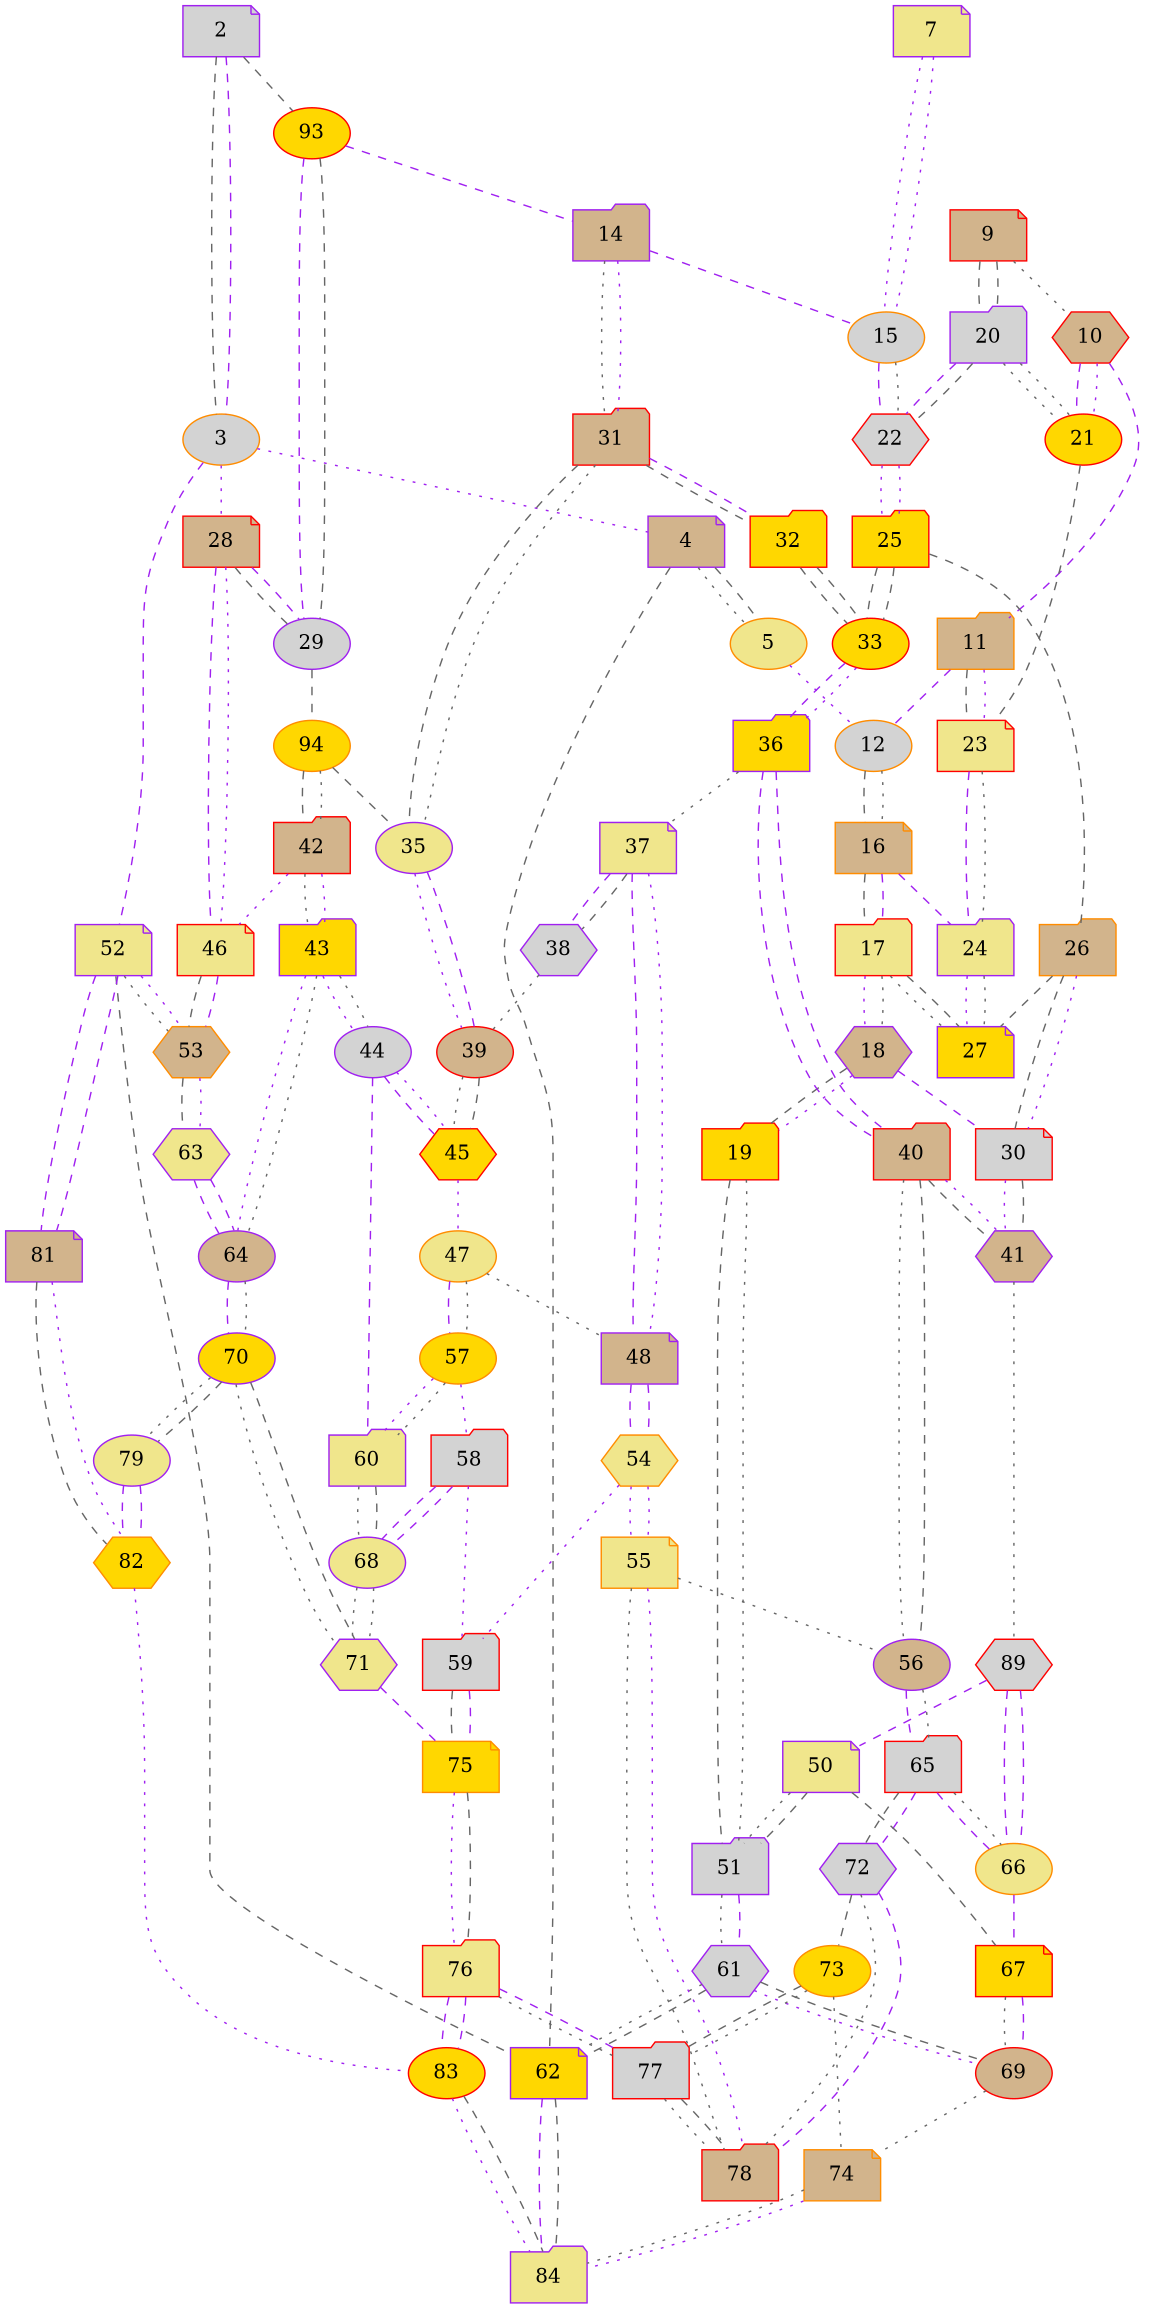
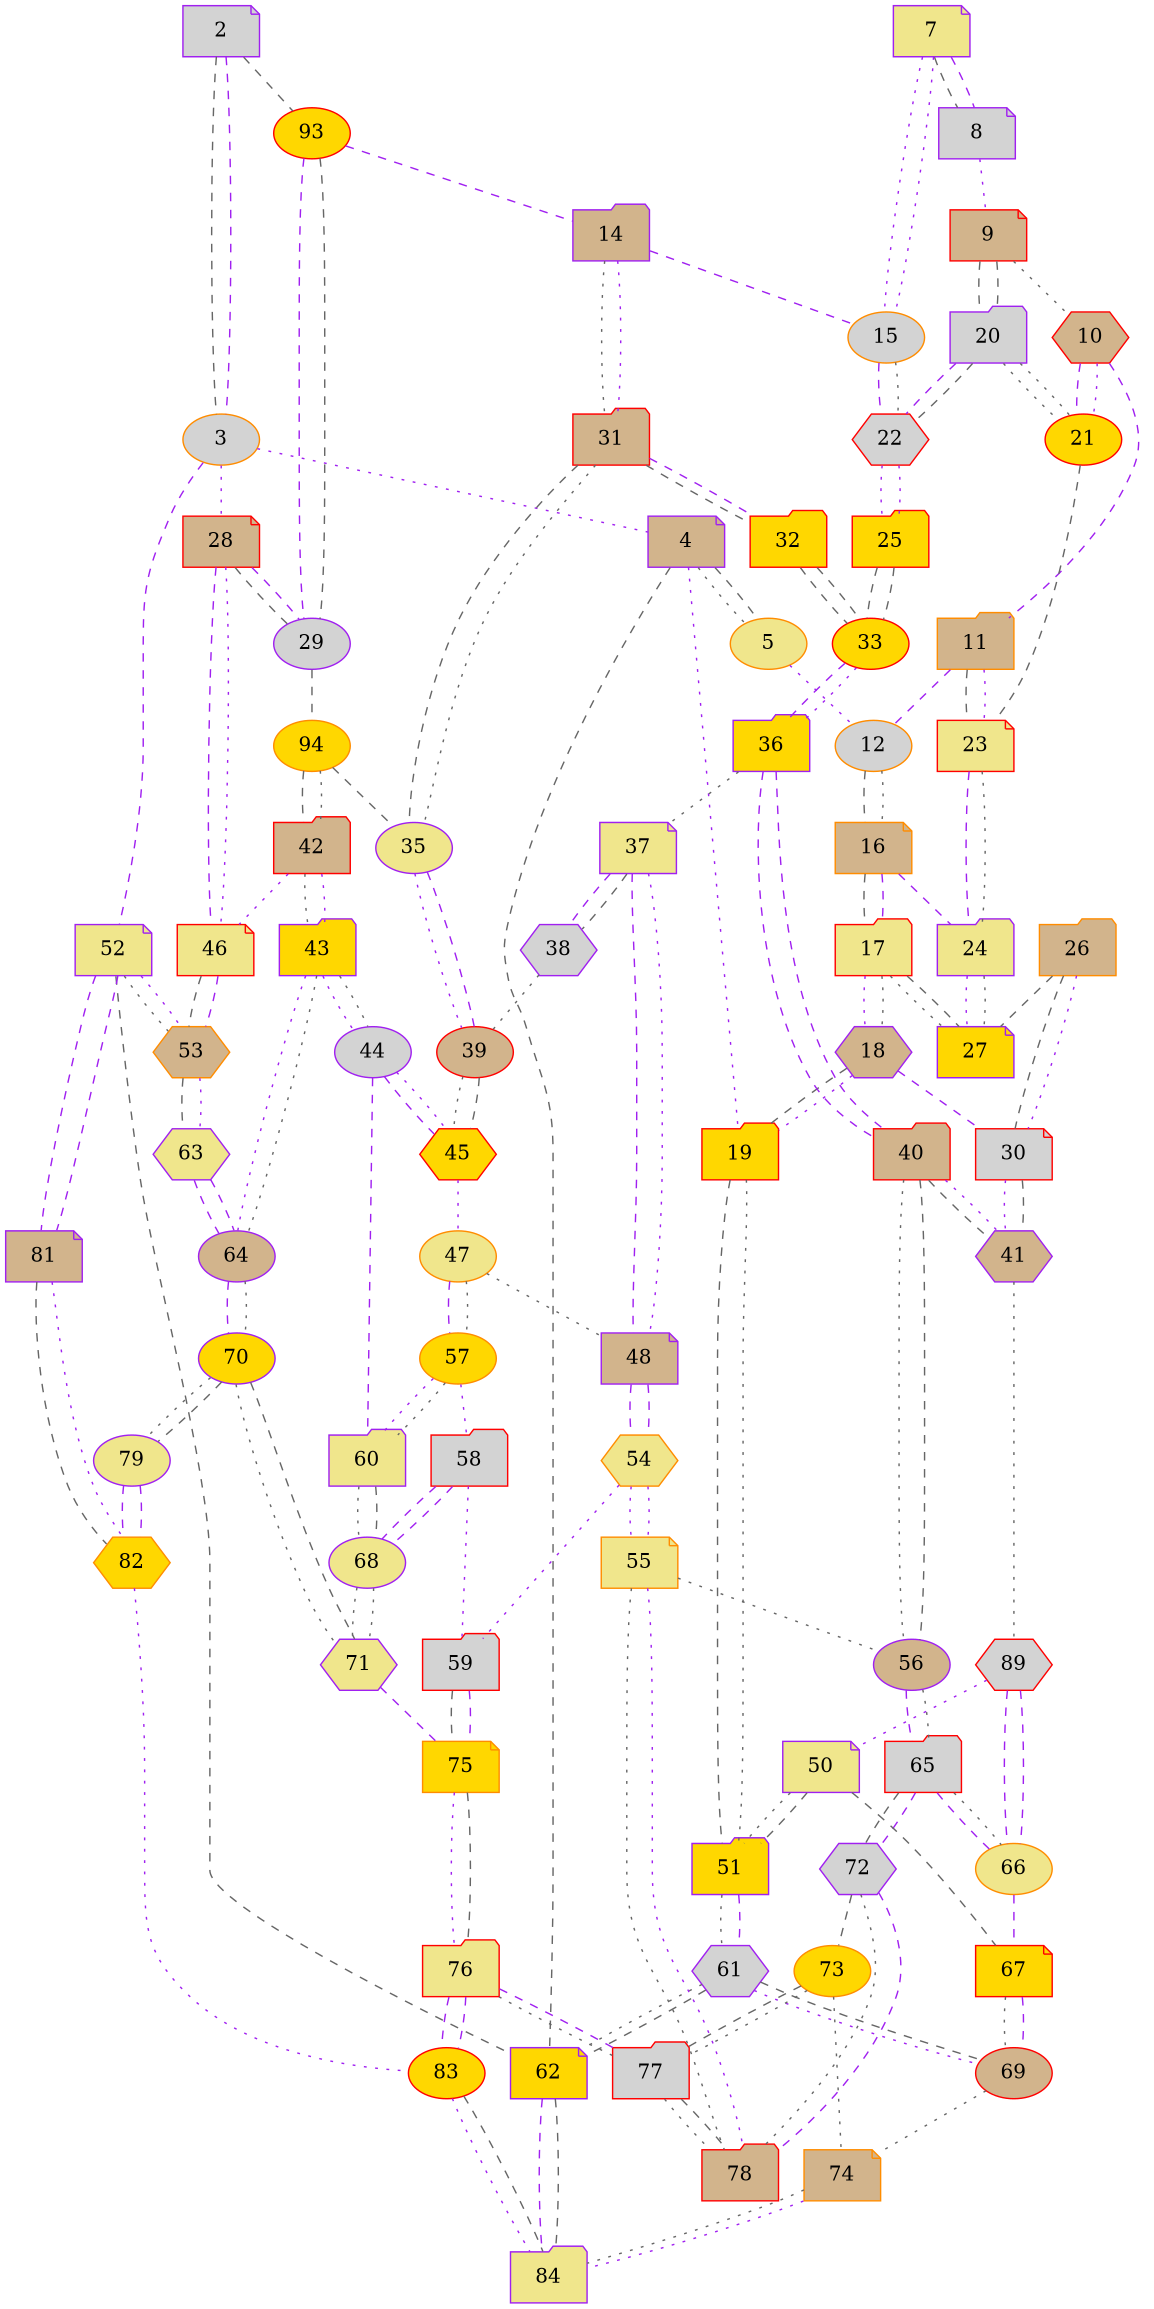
node "8": added
edge "25" -- "26": removed
edge "4" -- "19": added
edge "89" -- "50": style dashed -> dotted
node "51": fillcolor lightgrey -> gold
